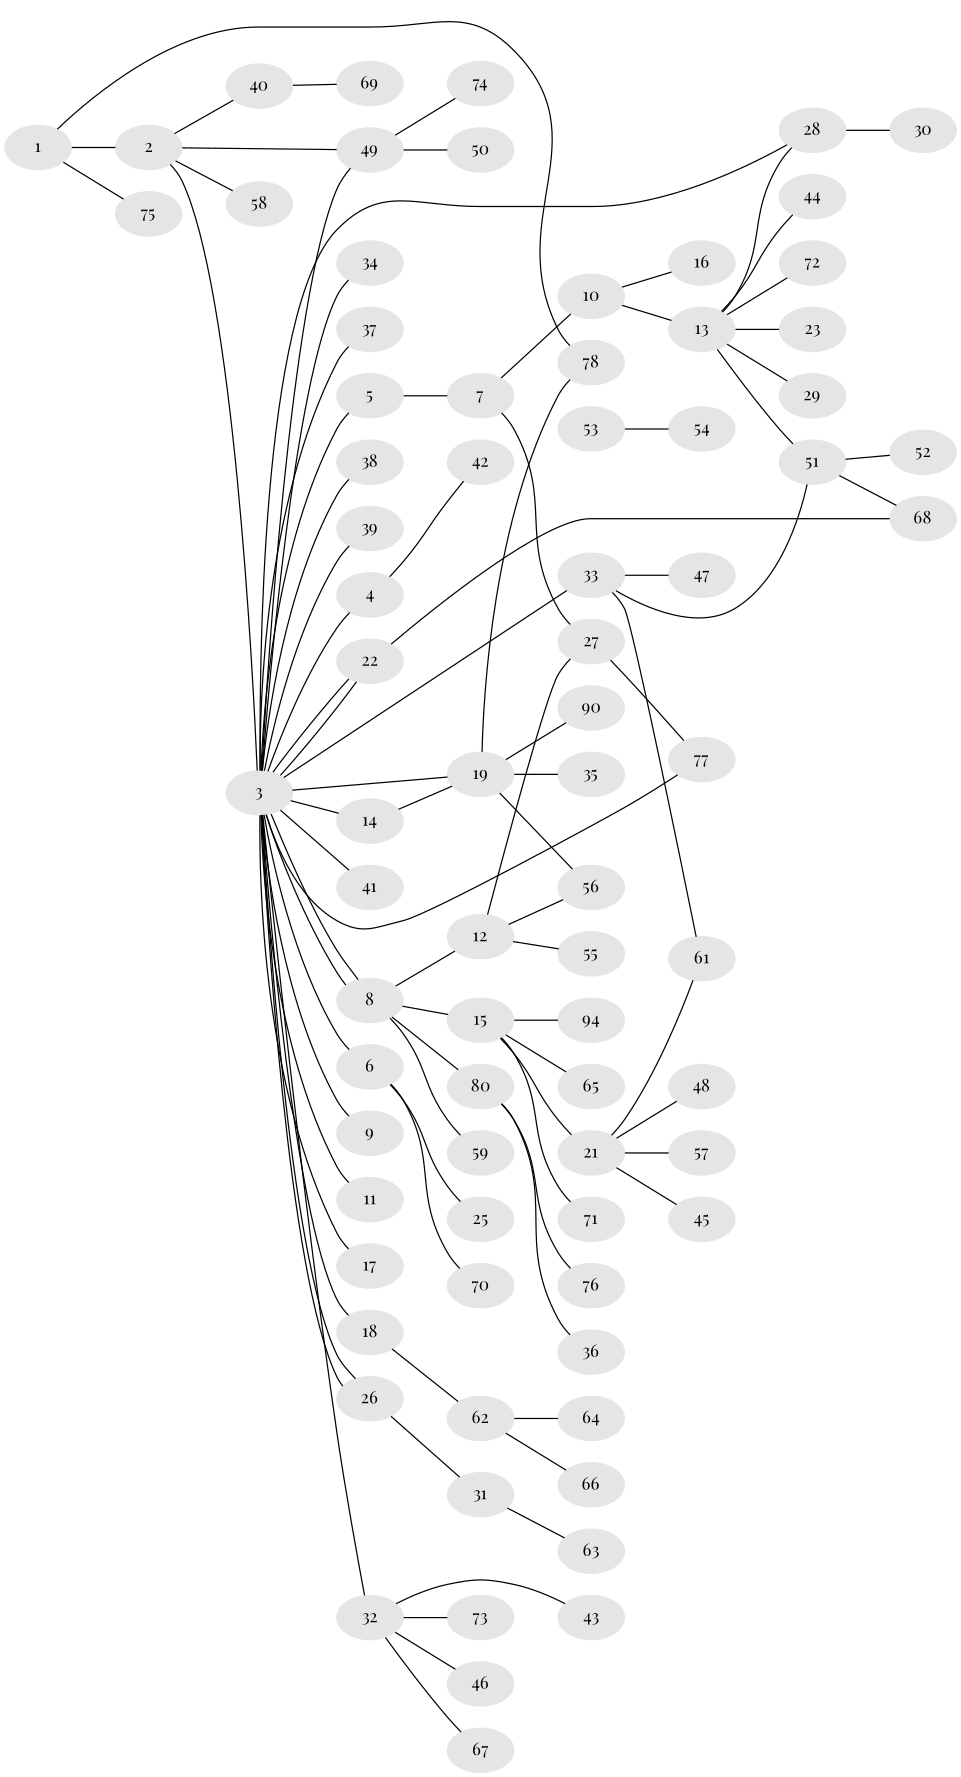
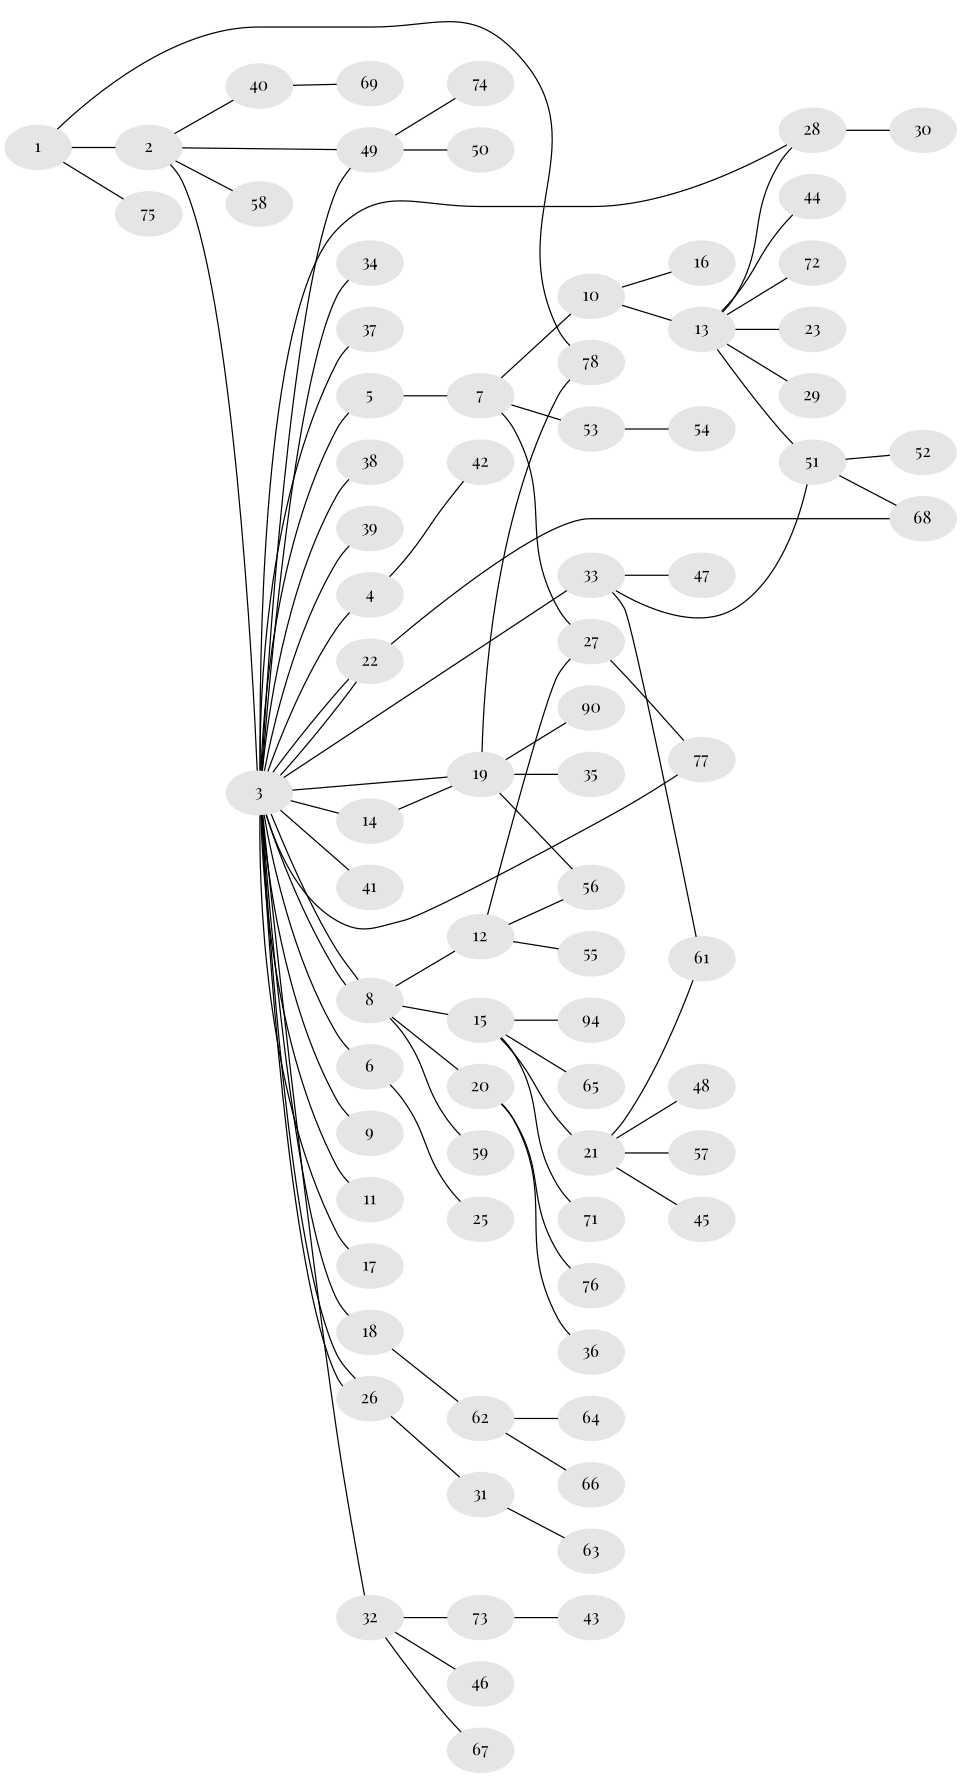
edge "7" -- "53": added
node "80": label "80" -> "20"
node "70": removed
edge "32" -- "43": now "73" -- "43"
